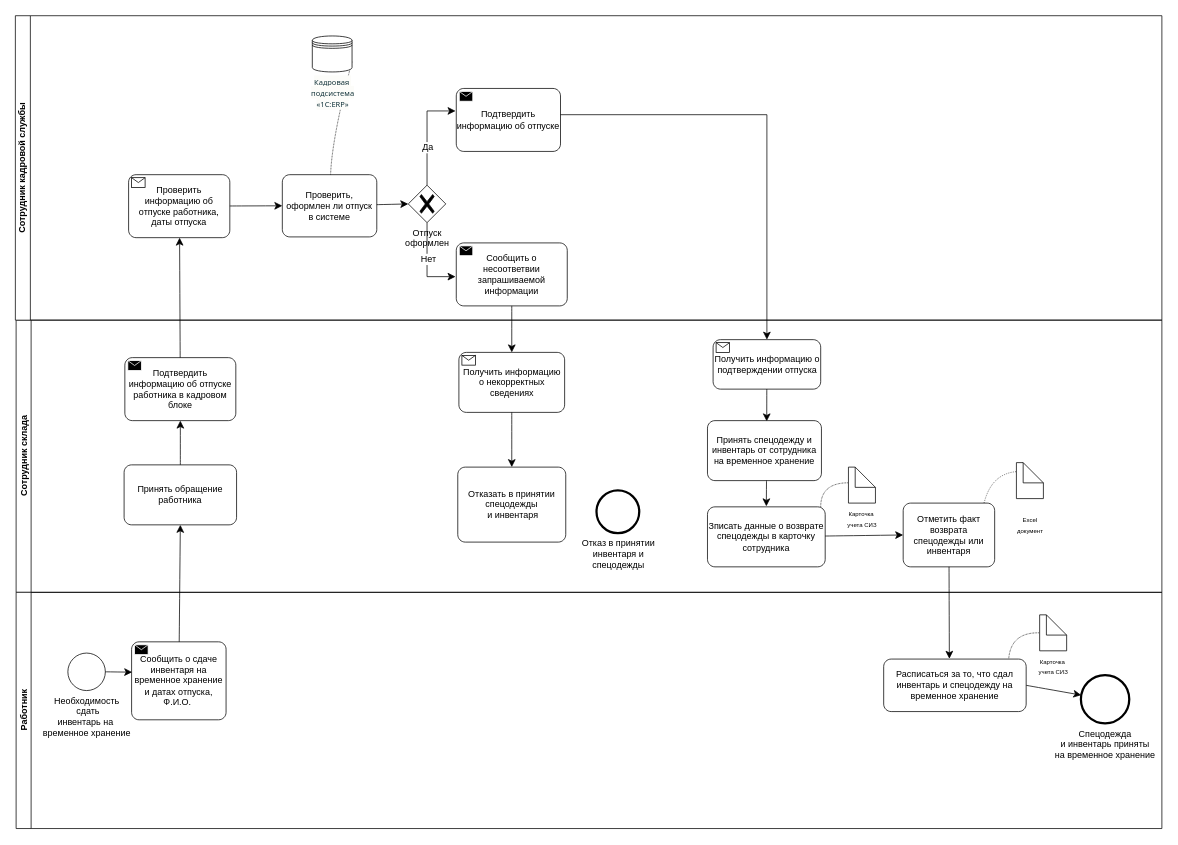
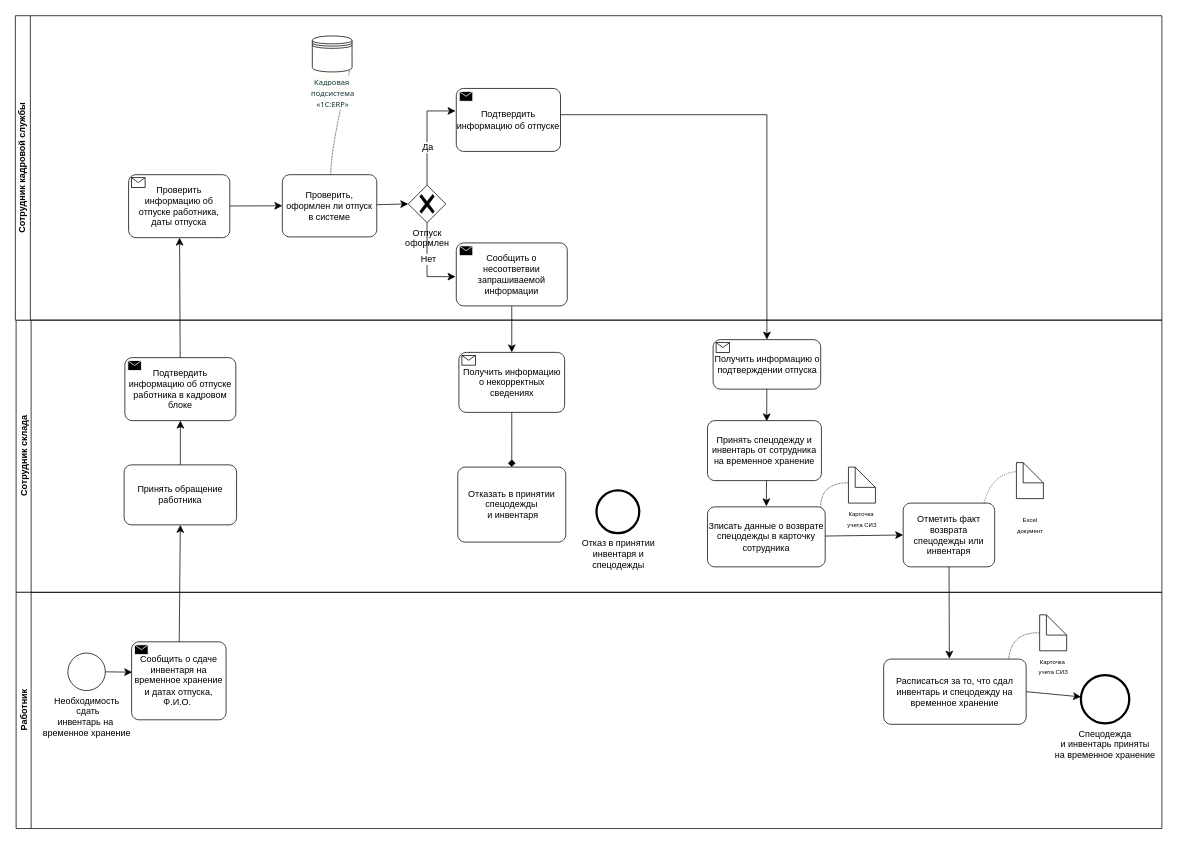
edge "Получить информацию о некорректных сведениях" -> "Отказать в принятии спецодежды и инвентаря": arrowhead classic -> diamond
node "Расписаться за то, что сдал инвентарь и спецодежду на временное хранение": size 143x53 -> 143x65
